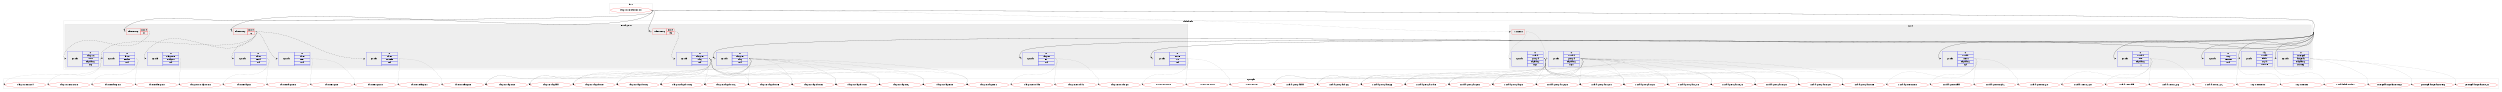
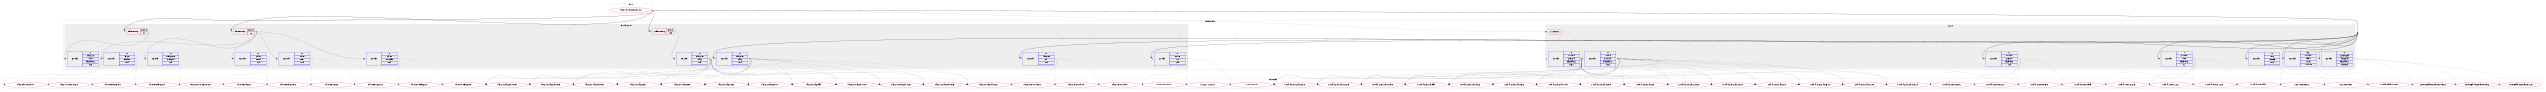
node "media-libs/libsdl2-2.0.9": label "media-libs/libsdl2-2.0.9" -> "media-gles/libsdl2-2.0.9"
node "sys-libs/zlib-1.2.11-r1": label "sys-libs/zlib-1.2.11-r1" -> "sys-libs/any-1.2.11-r1"
node "sys-devel/automake-1.15.1-r2": added
